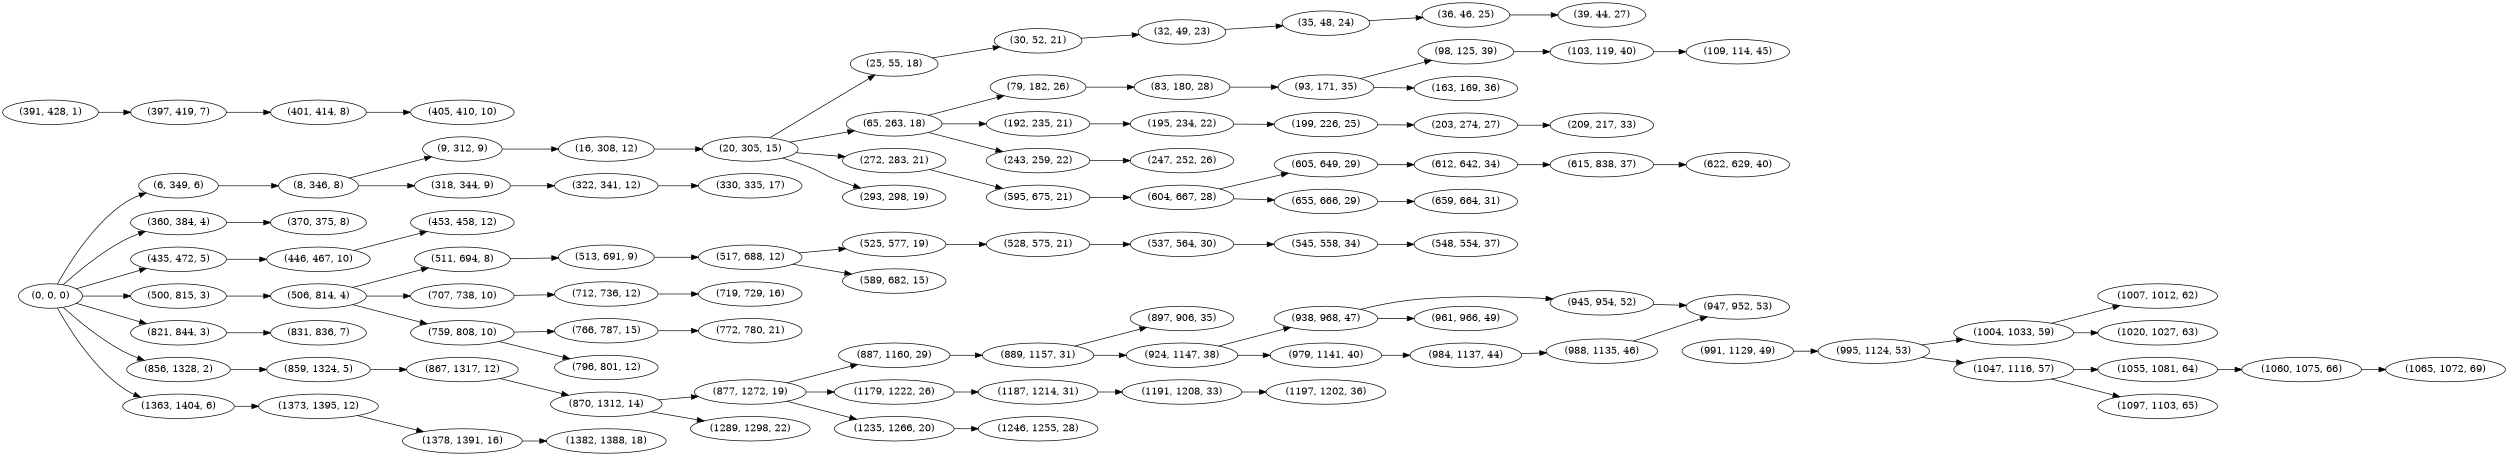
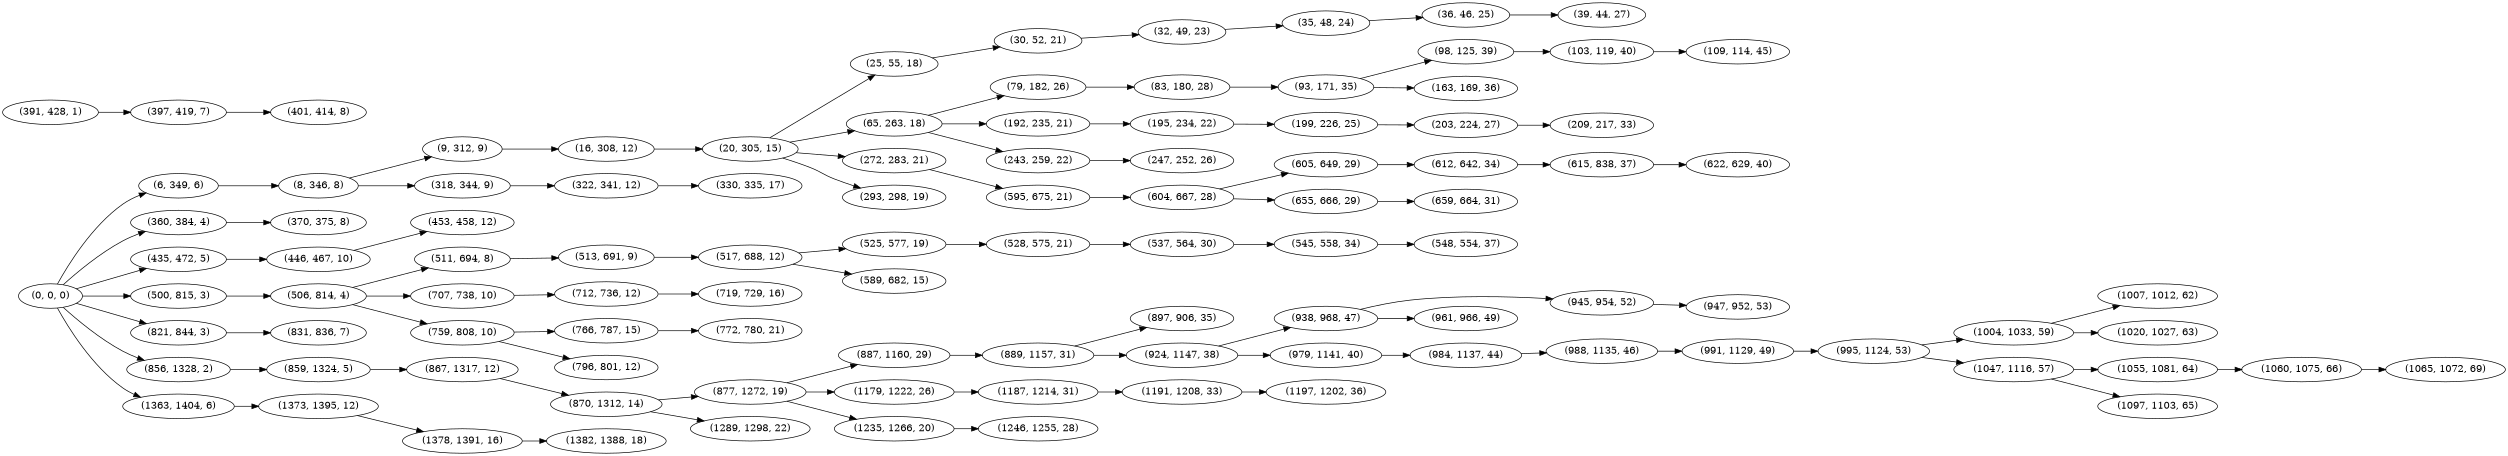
node "(405, 410, 10)": removed
node "(203, 274, 27)": label "(203, 274, 27)" -> "(203, 224, 27)"
edge "(988, 1135, 46)" -> "(947, 952, 53)": now "(988, 1135, 46)" -> "(991, 1129, 49)"
